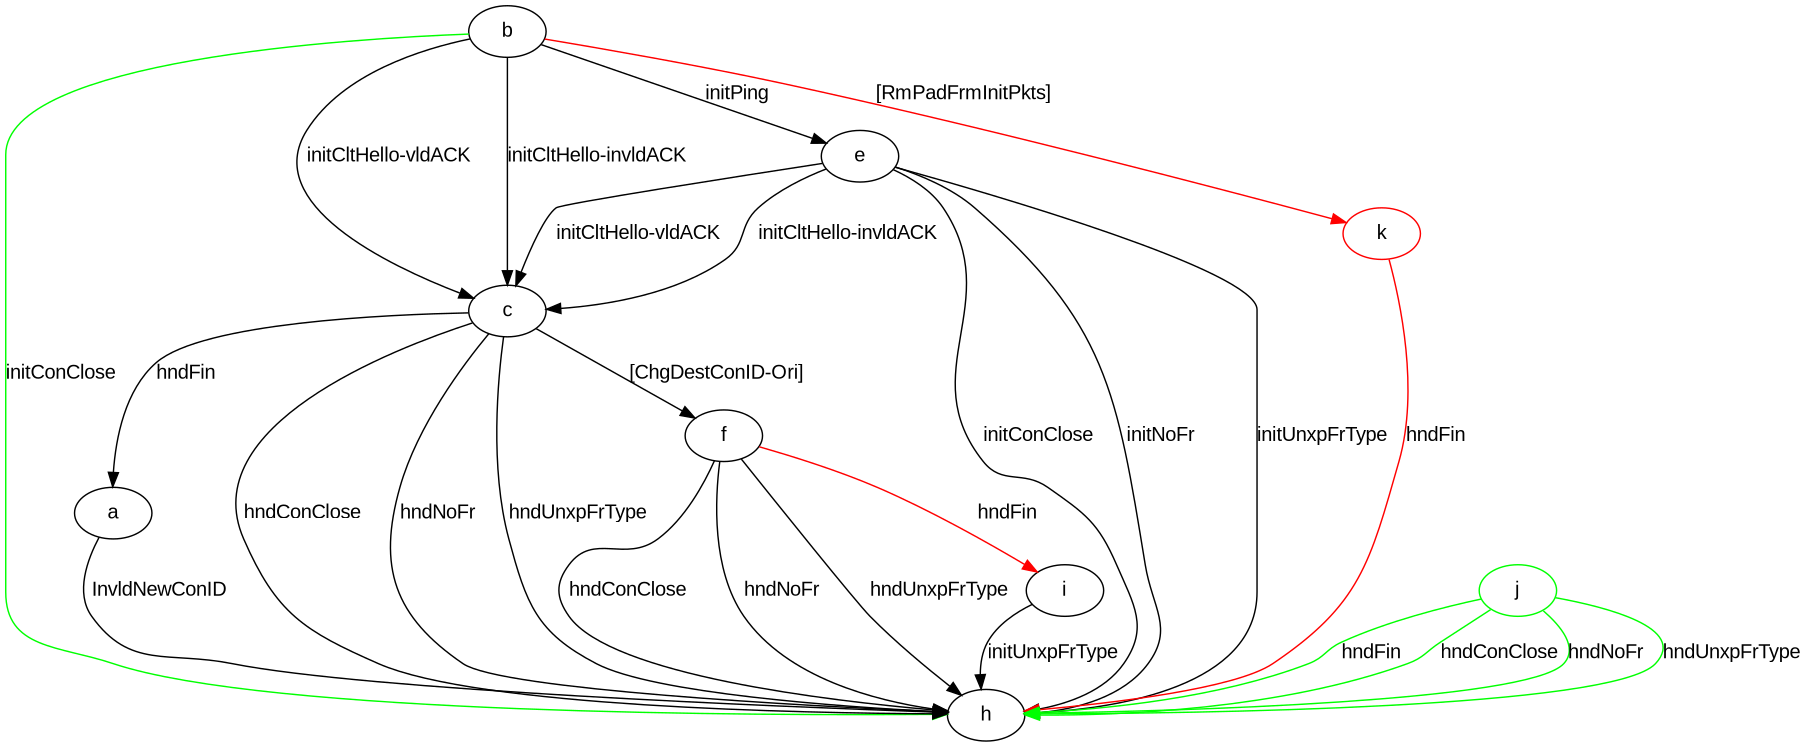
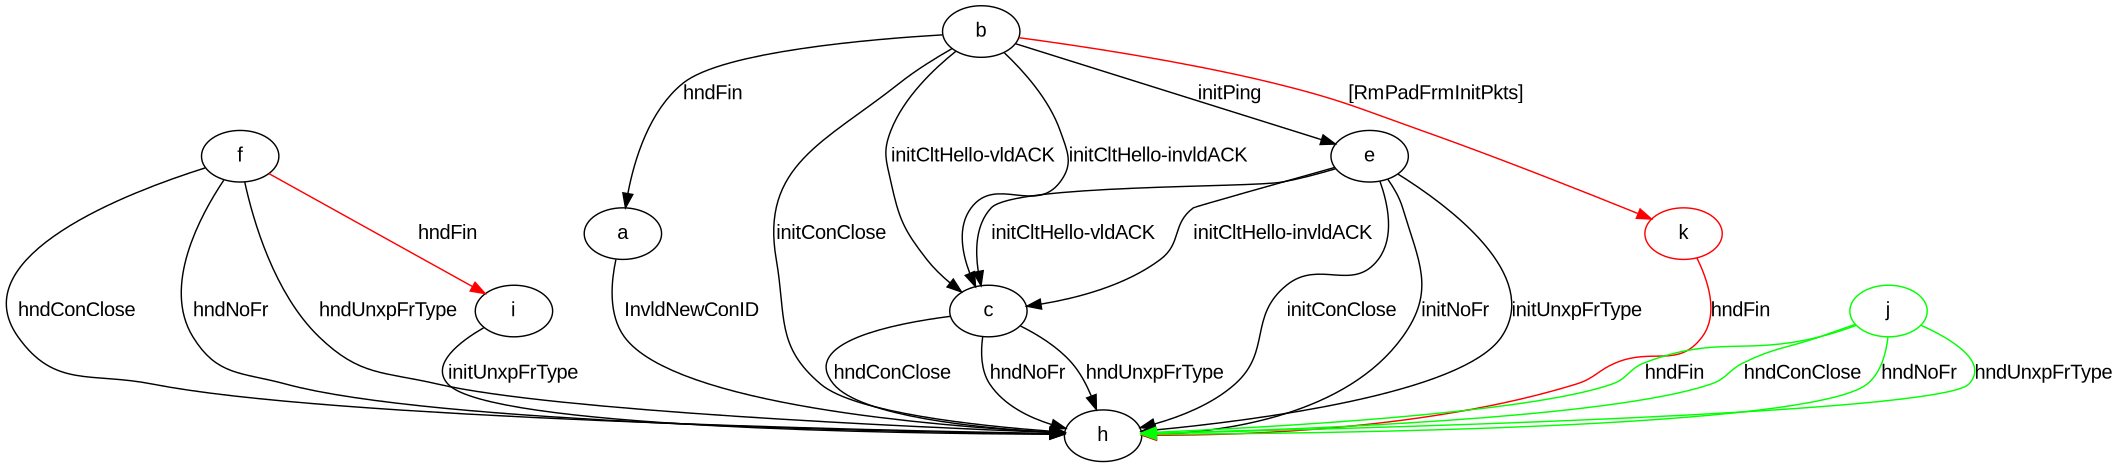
edge "c" -> "a": now "b" -> "a"
edge "c" -> "f": removed, label "[ChgDestConID-Ori]"
edge "b" -> "h": color green -> black
